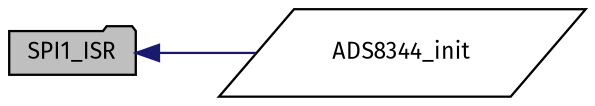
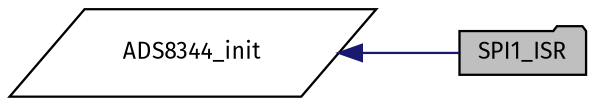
edge "ADS8344_init" -> "SPI1_ISR": reversed
